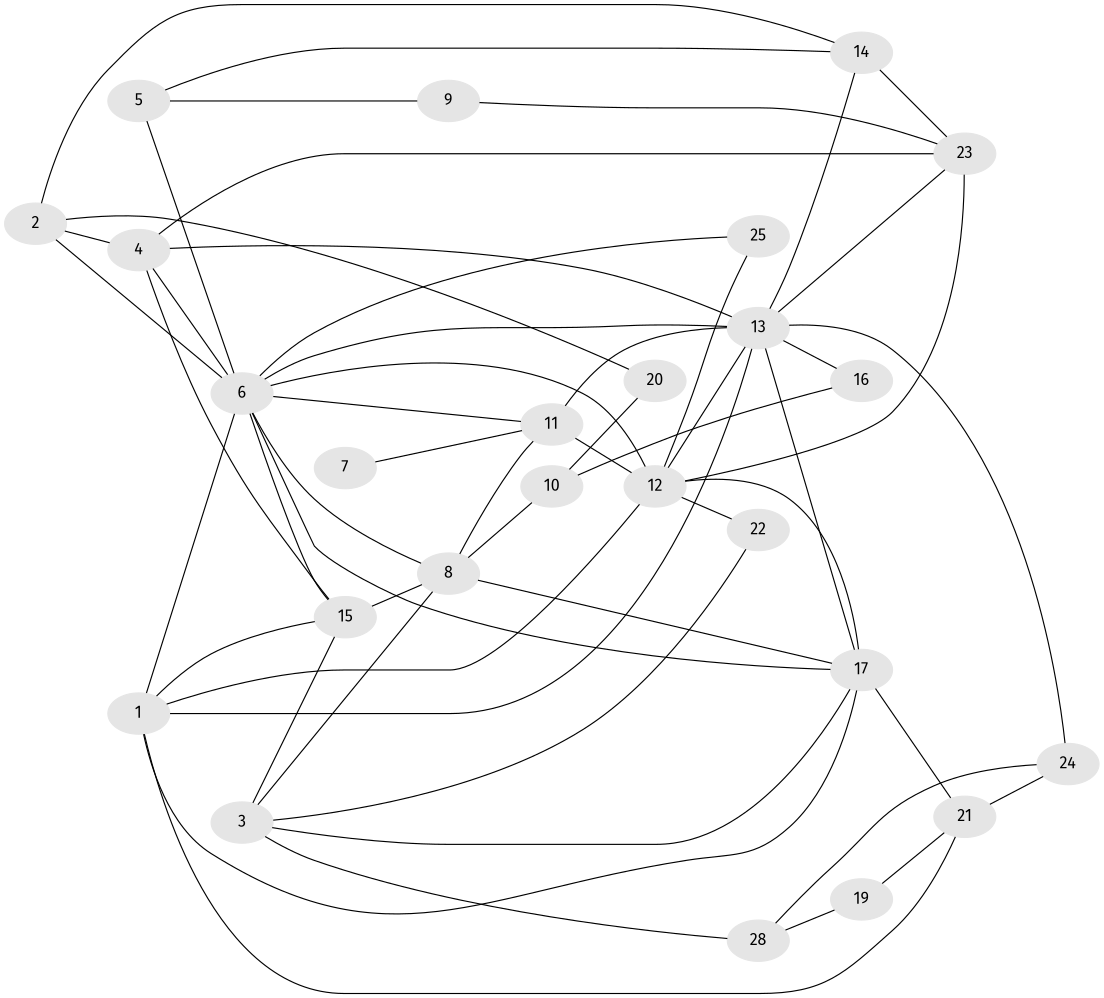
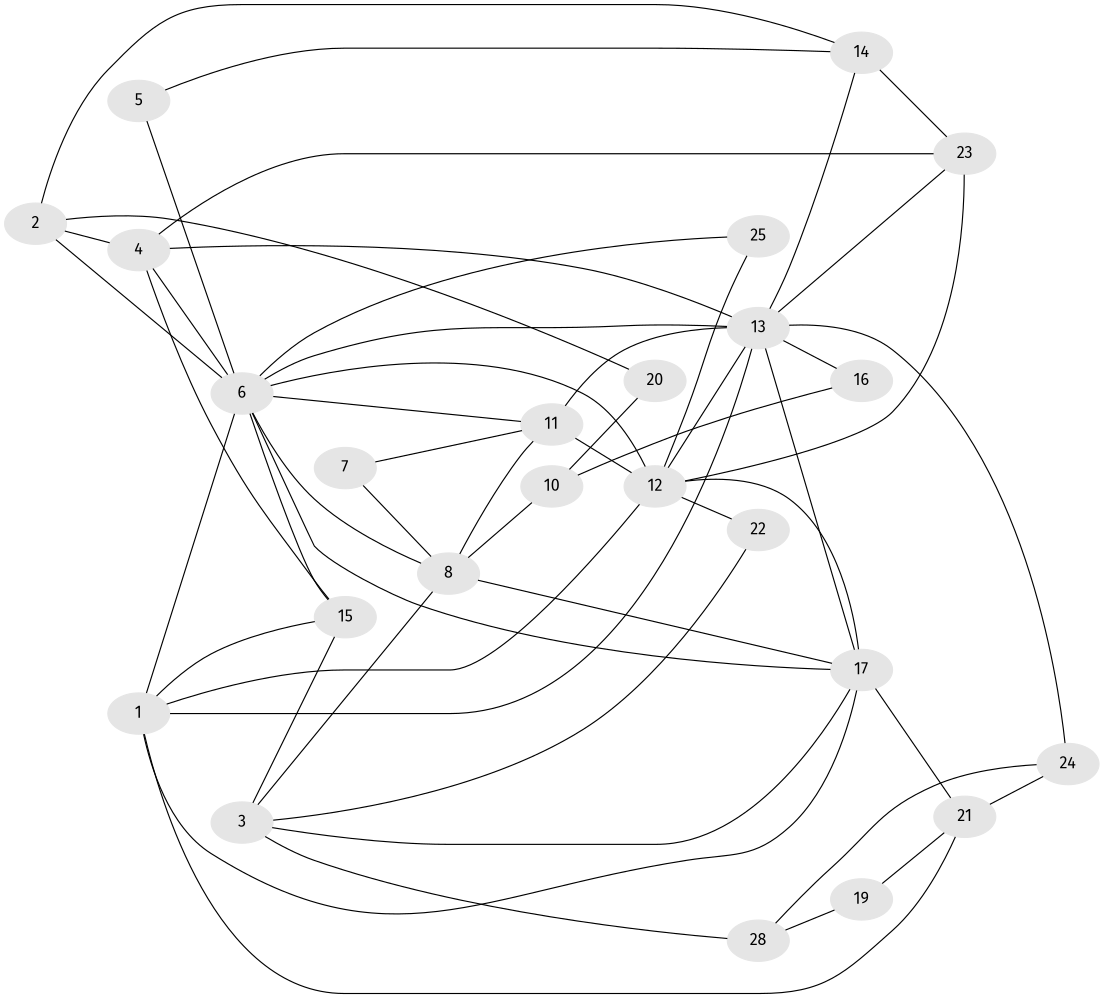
node "9": removed
edge "8" -- "15": now "8" -- "7"
